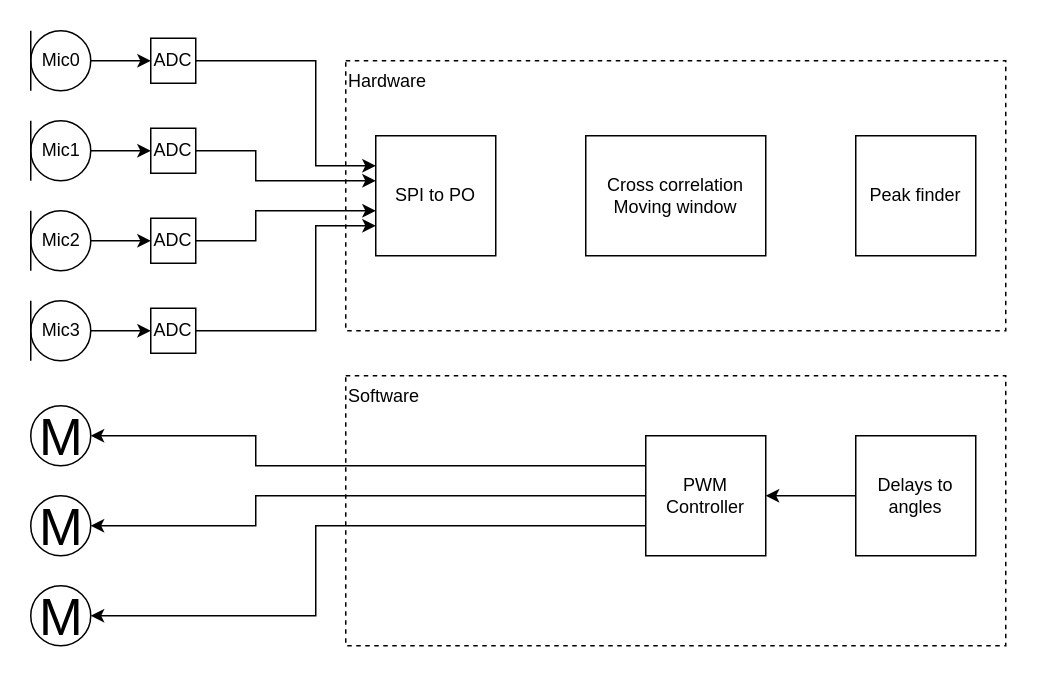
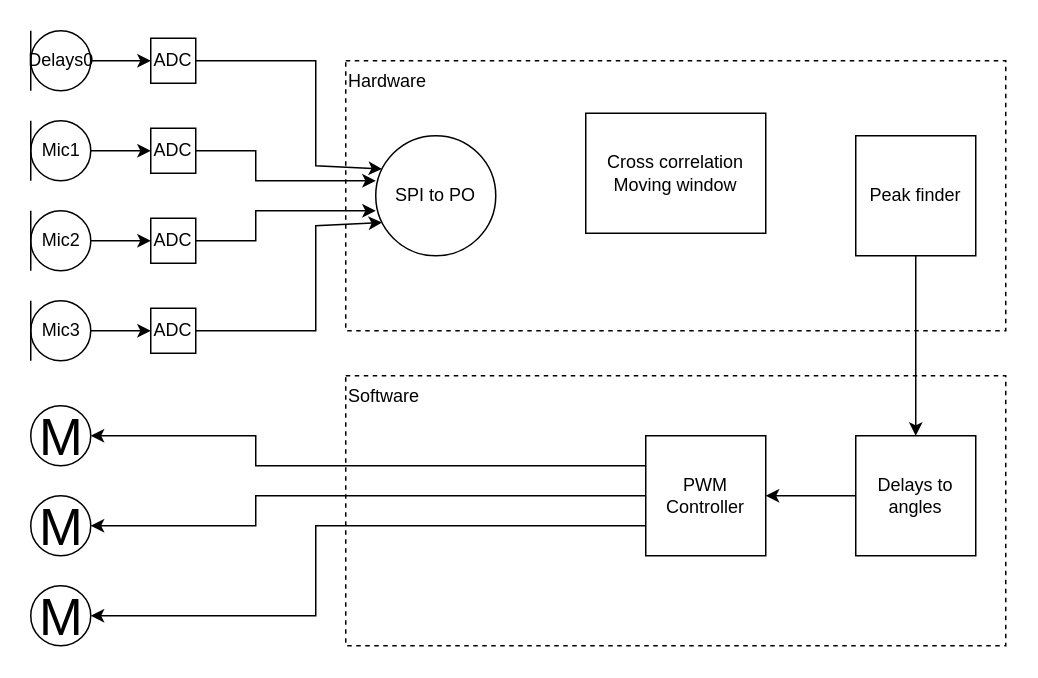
node "Mic0": label "Mic0" -> "Delays0"
node "SPI to PO": shape rectangle -> ellipse
node "Cross correlation Moving window": moved (676, 196) -> (676, 173)
edge "Peak finder" -> "Delays to angles": added
